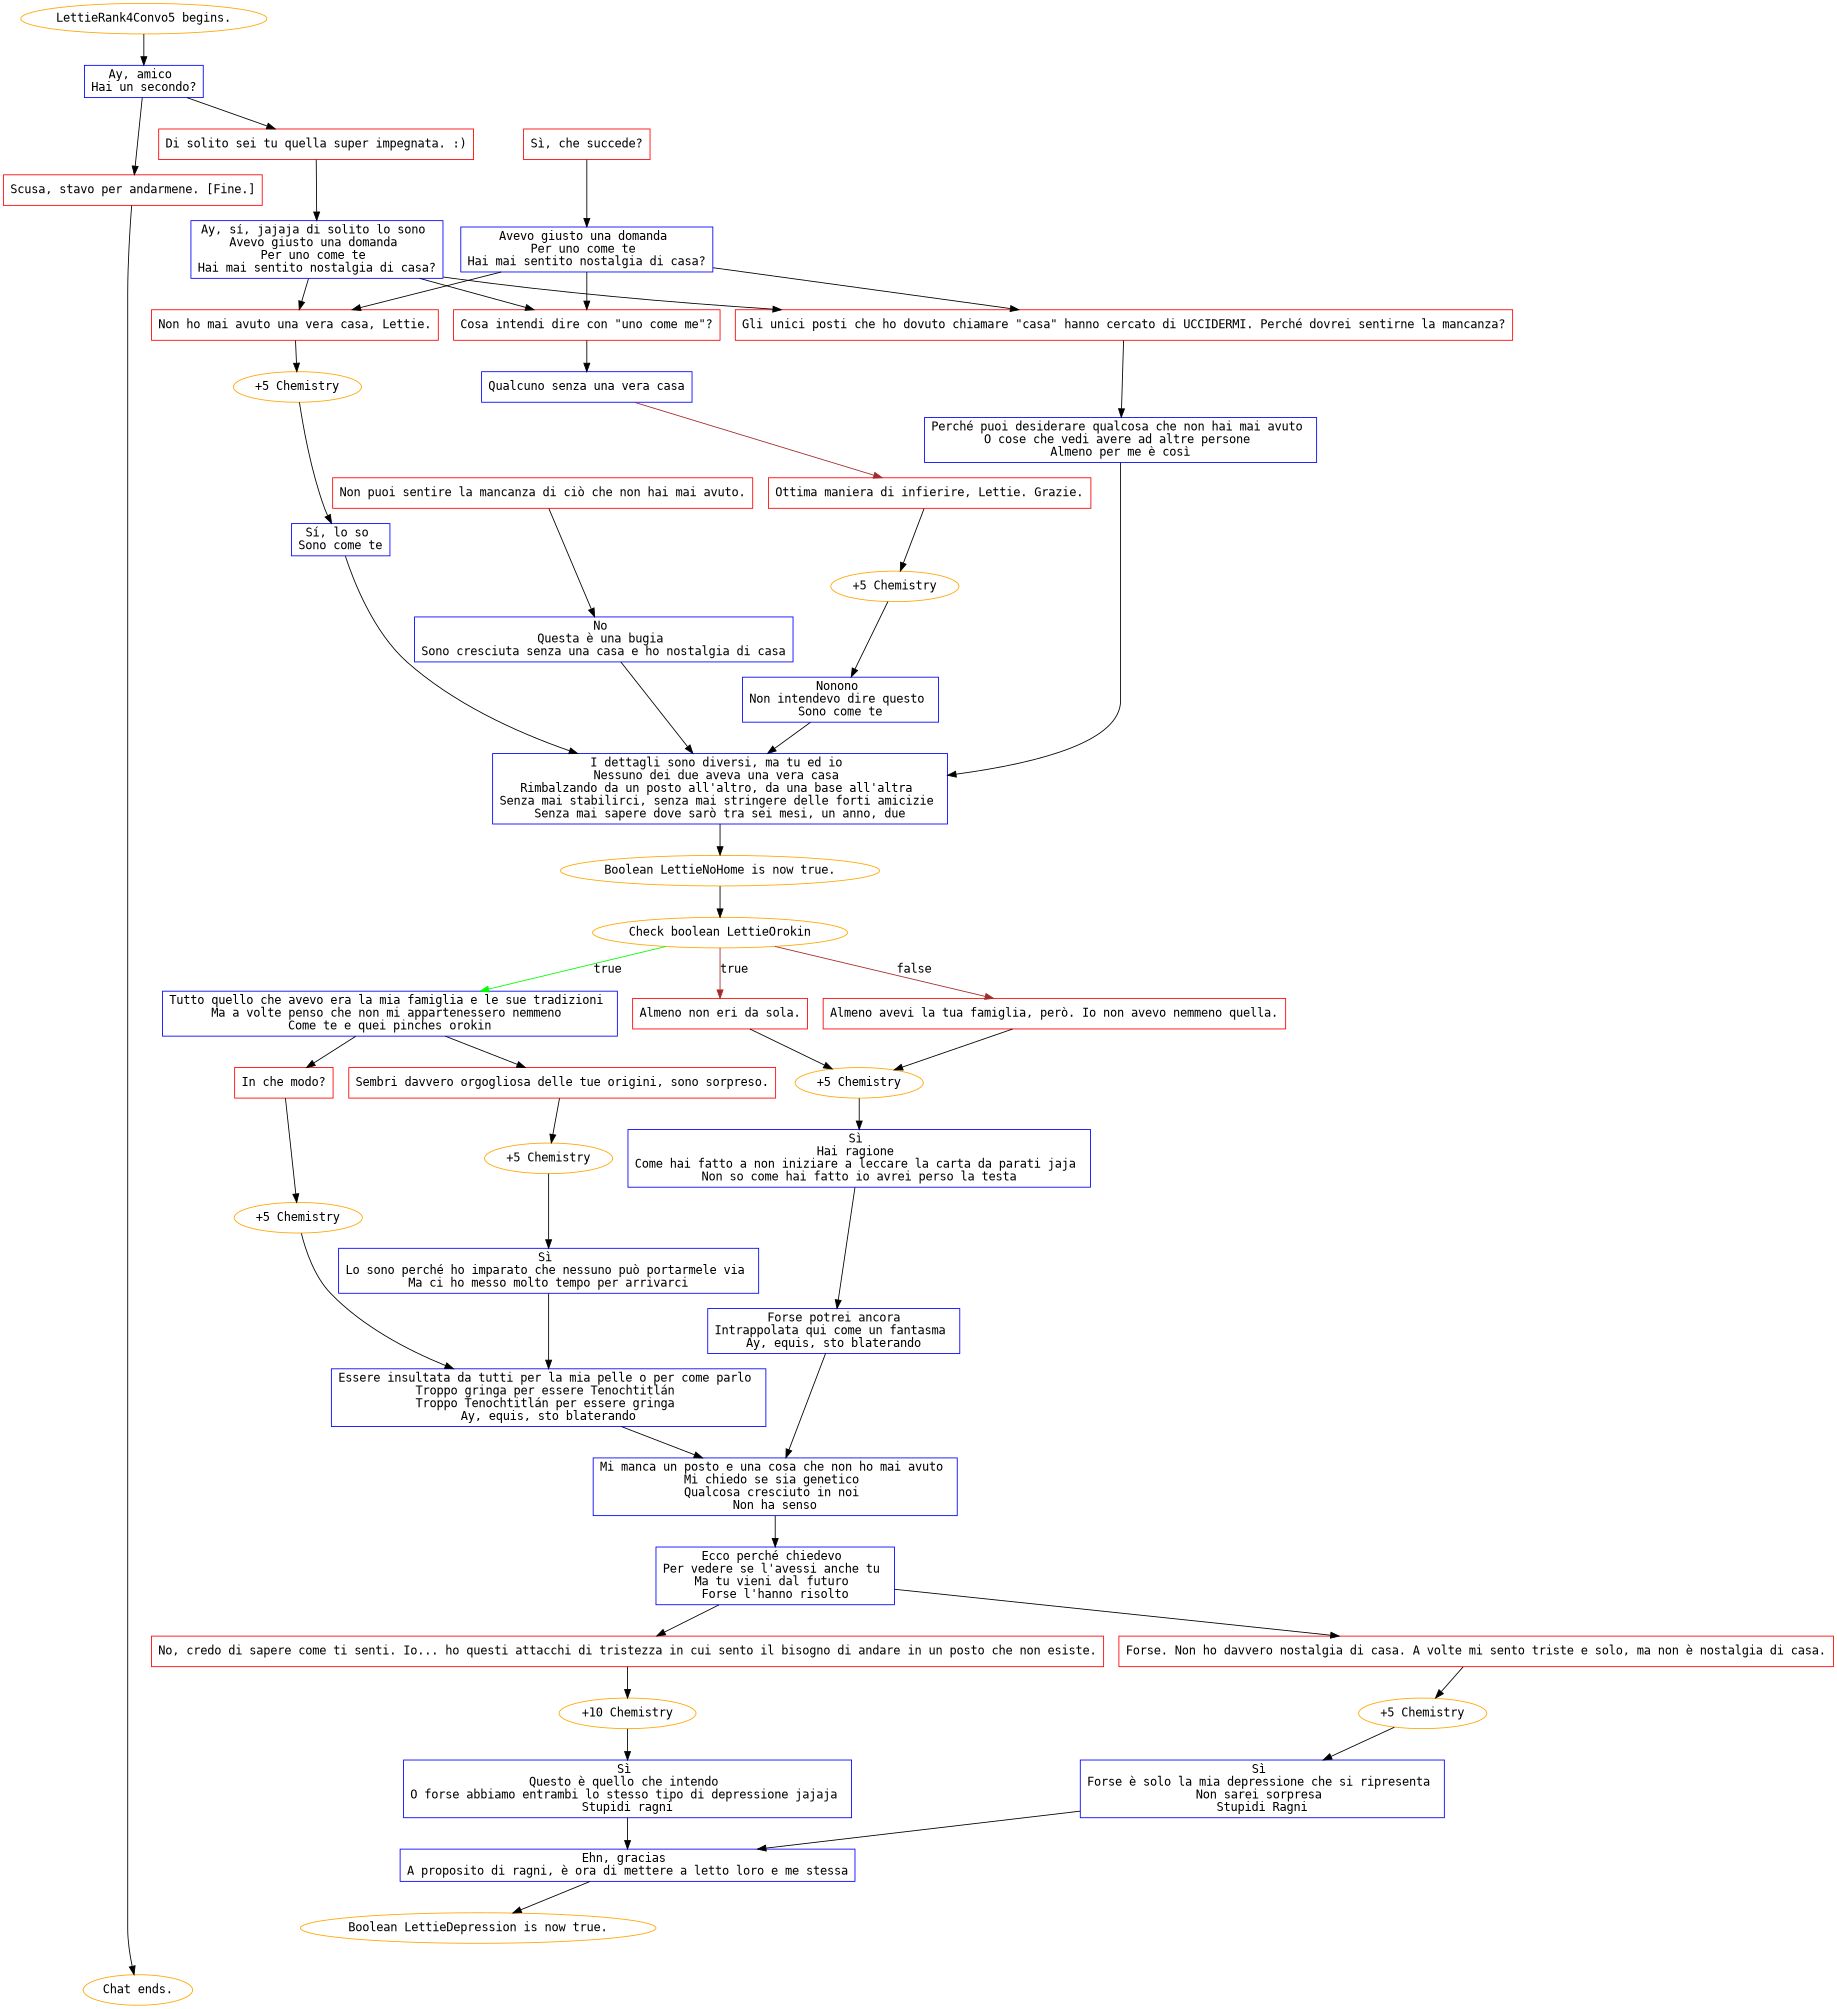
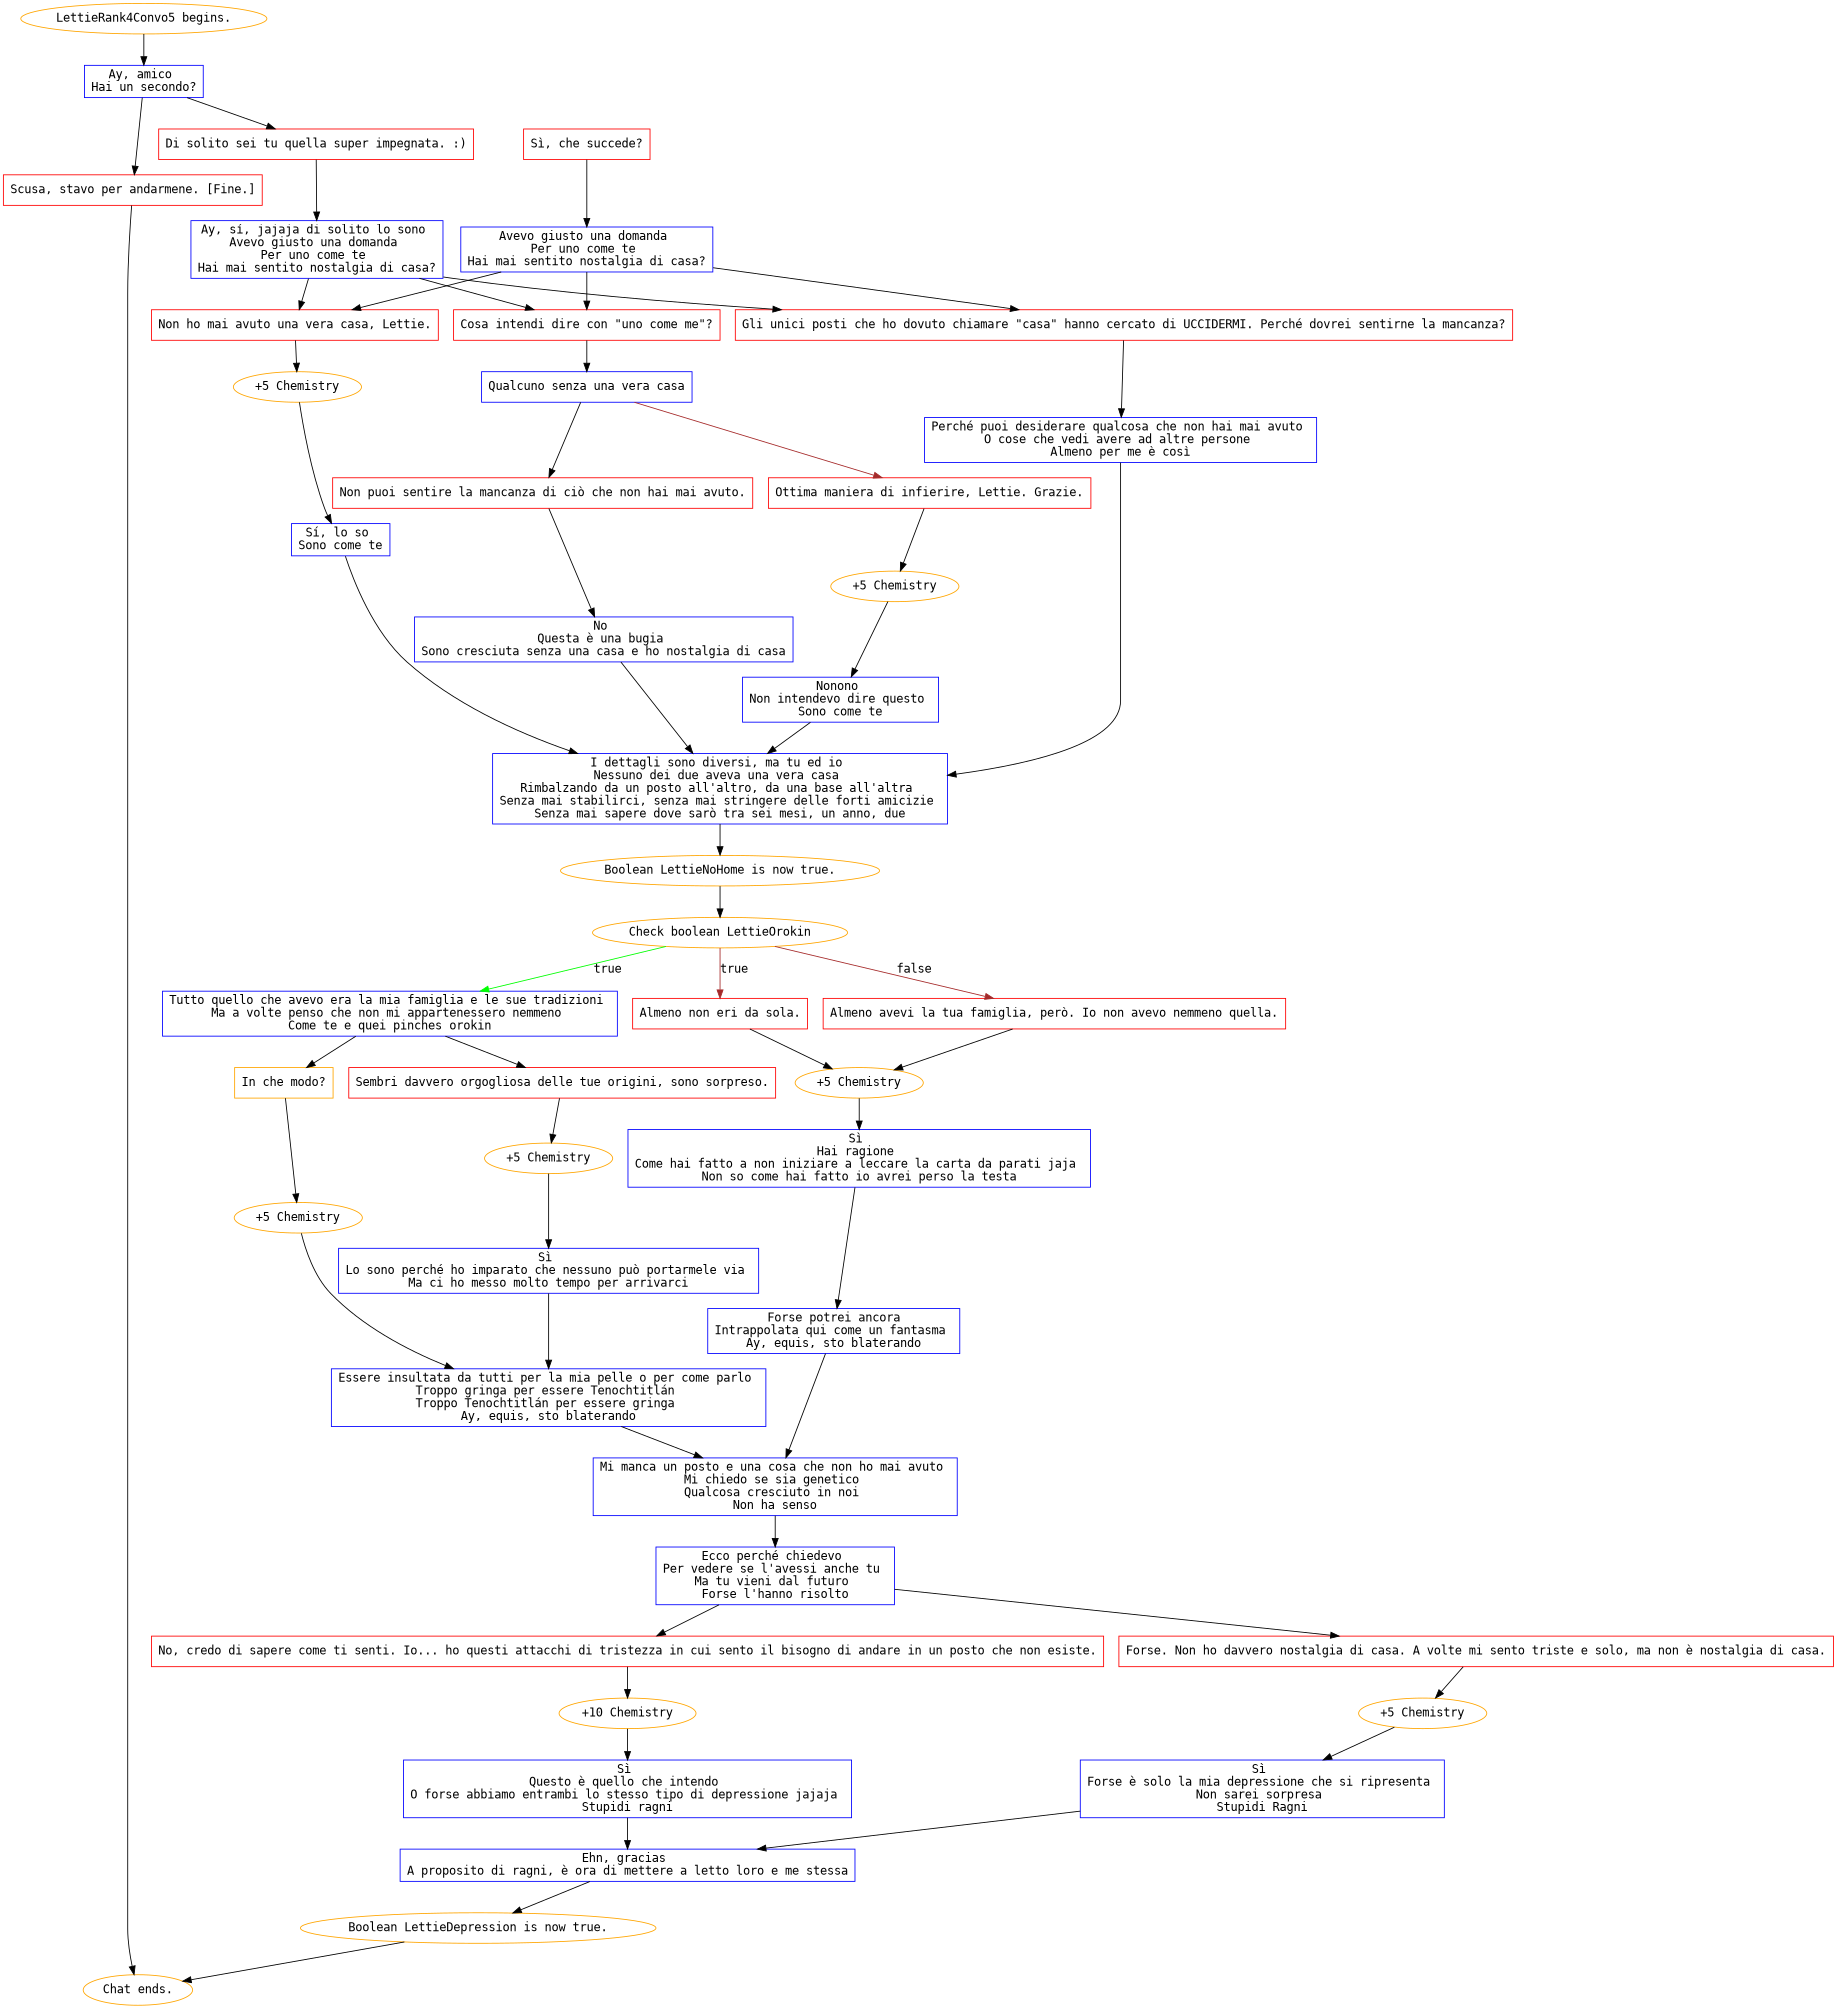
edge "Qualcuno senza una vera casa" -> "Non puoi sentire la mancanza di ciò che non hai mai avuto.": added
node "In che modo?": color red -> orange
edge "Boolean LettieDepression is now true." -> "Chat ends.": added
